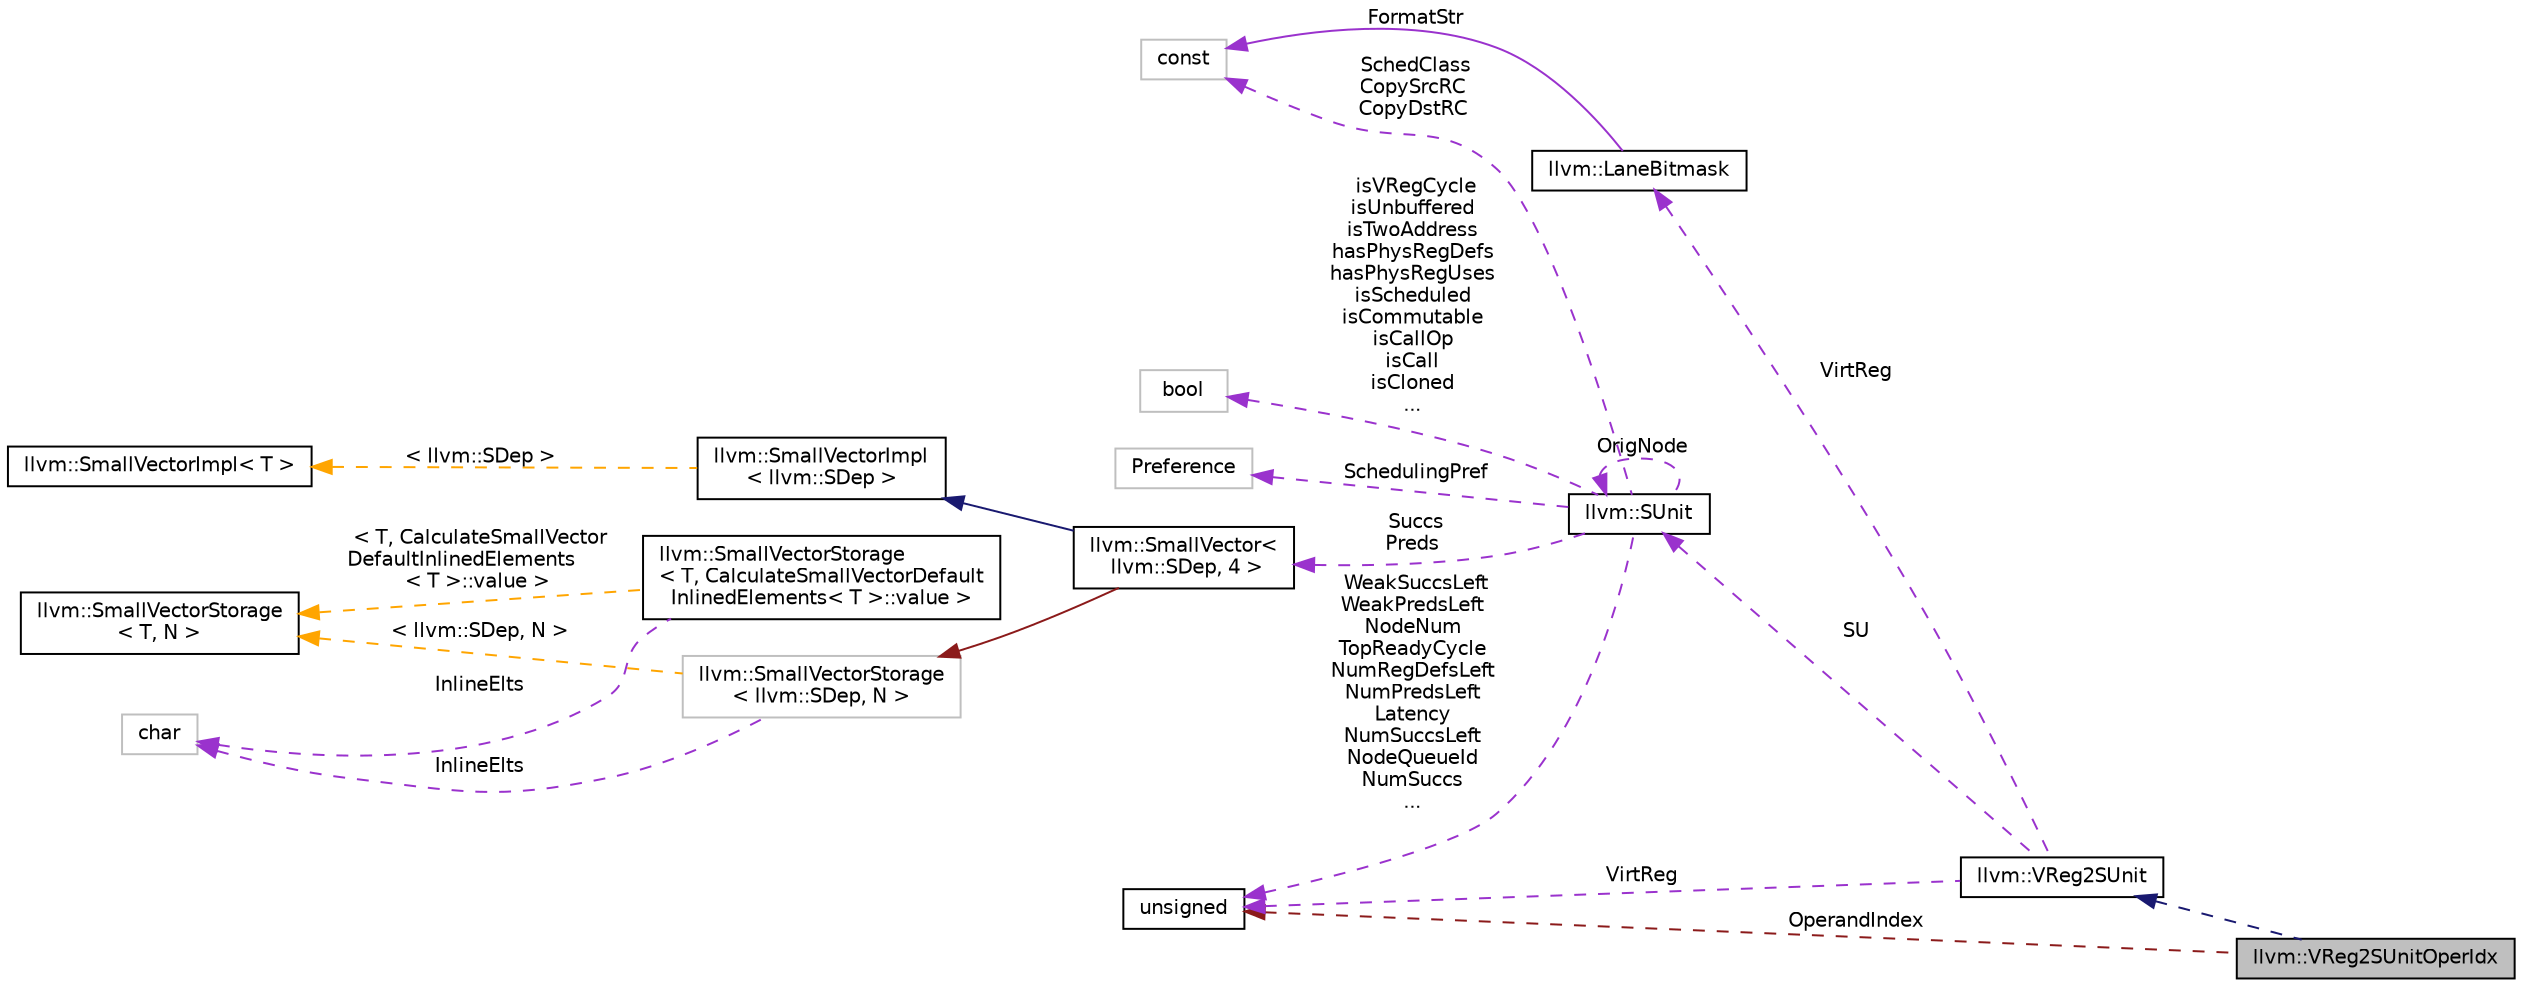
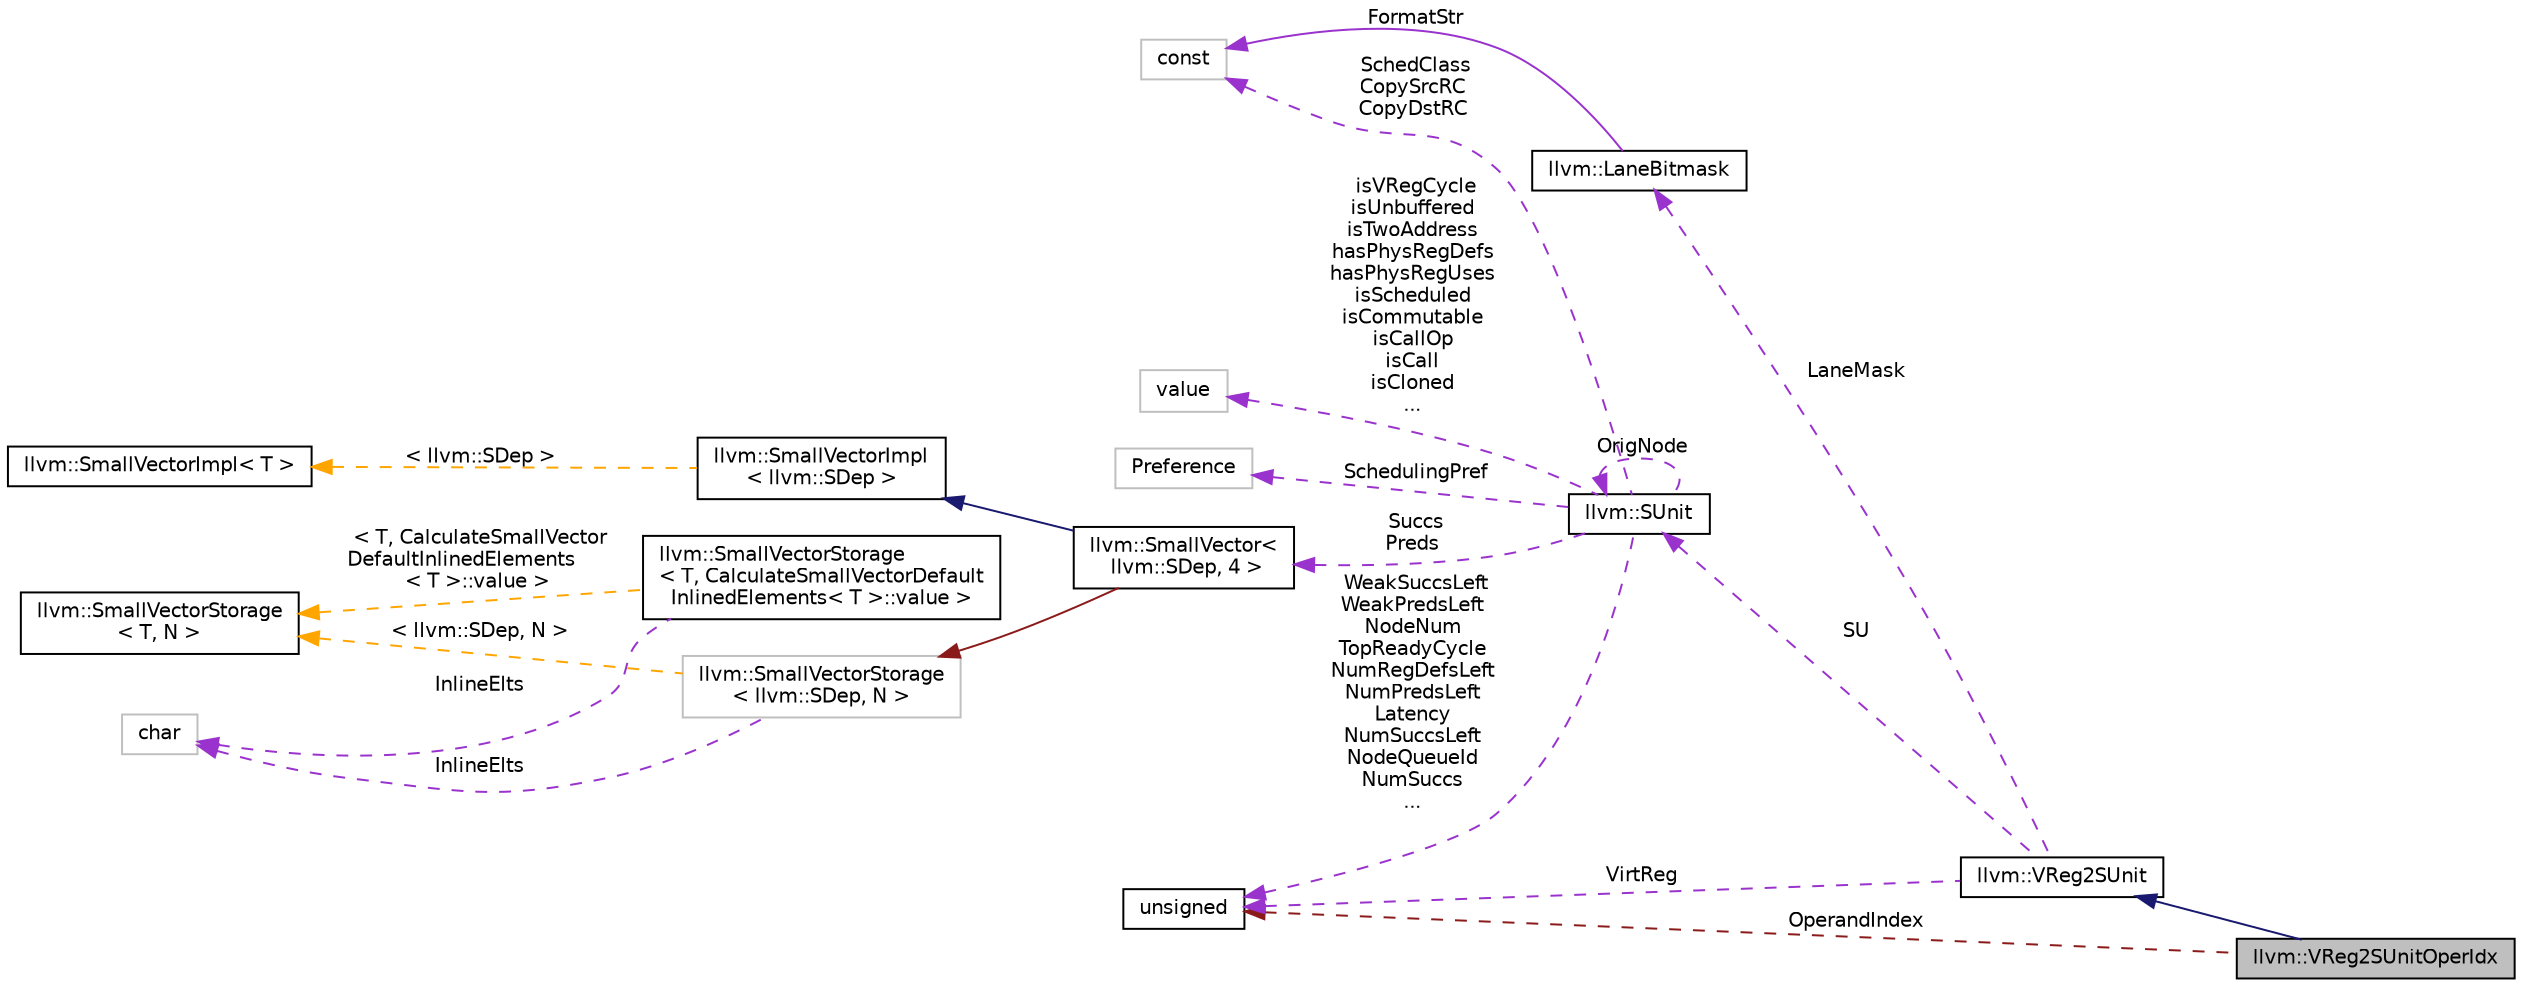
edge "llvm::VReg2SUnit" -> "llvm::LaneBitmask": label " VirtReg" -> " LaneMask"
node "bool": label "bool" -> "value"
edge "llvm::VReg2SUnitOperIdx" -> "llvm::VReg2SUnit": style dashed -> solid
